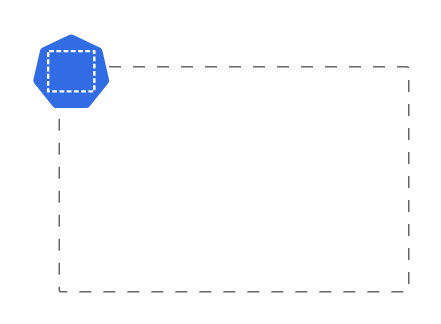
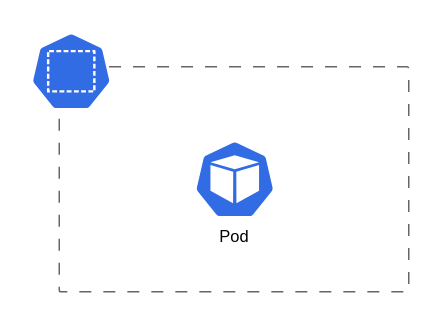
node "Pod": added
